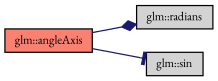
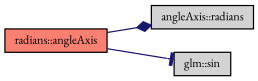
node "glm::radians": label "glm::radians" -> "angleAxis::radians"
node "glm::angleAxis": label "glm::angleAxis" -> "radians::angleAxis"
